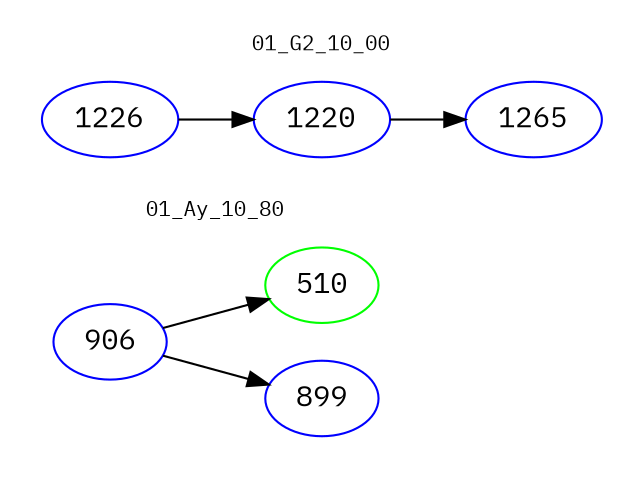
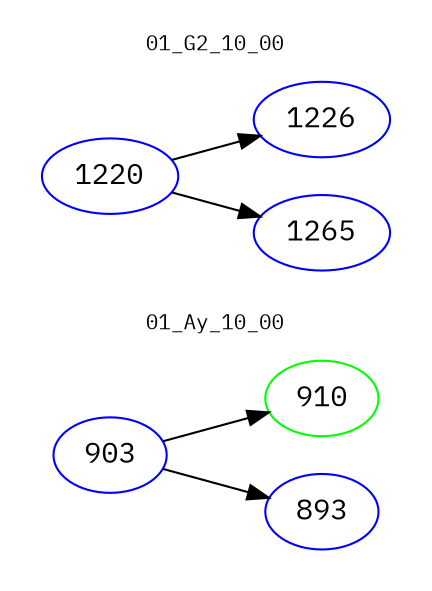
edge "1226" -> "1220": reversed
cluster "01_Ay_10_80": label "01_Ay_10_80" -> "01_Ay_10_00"
node "510": label "510" -> "910"
node "906": label "906" -> "903"
node "899": label "899" -> "893"
